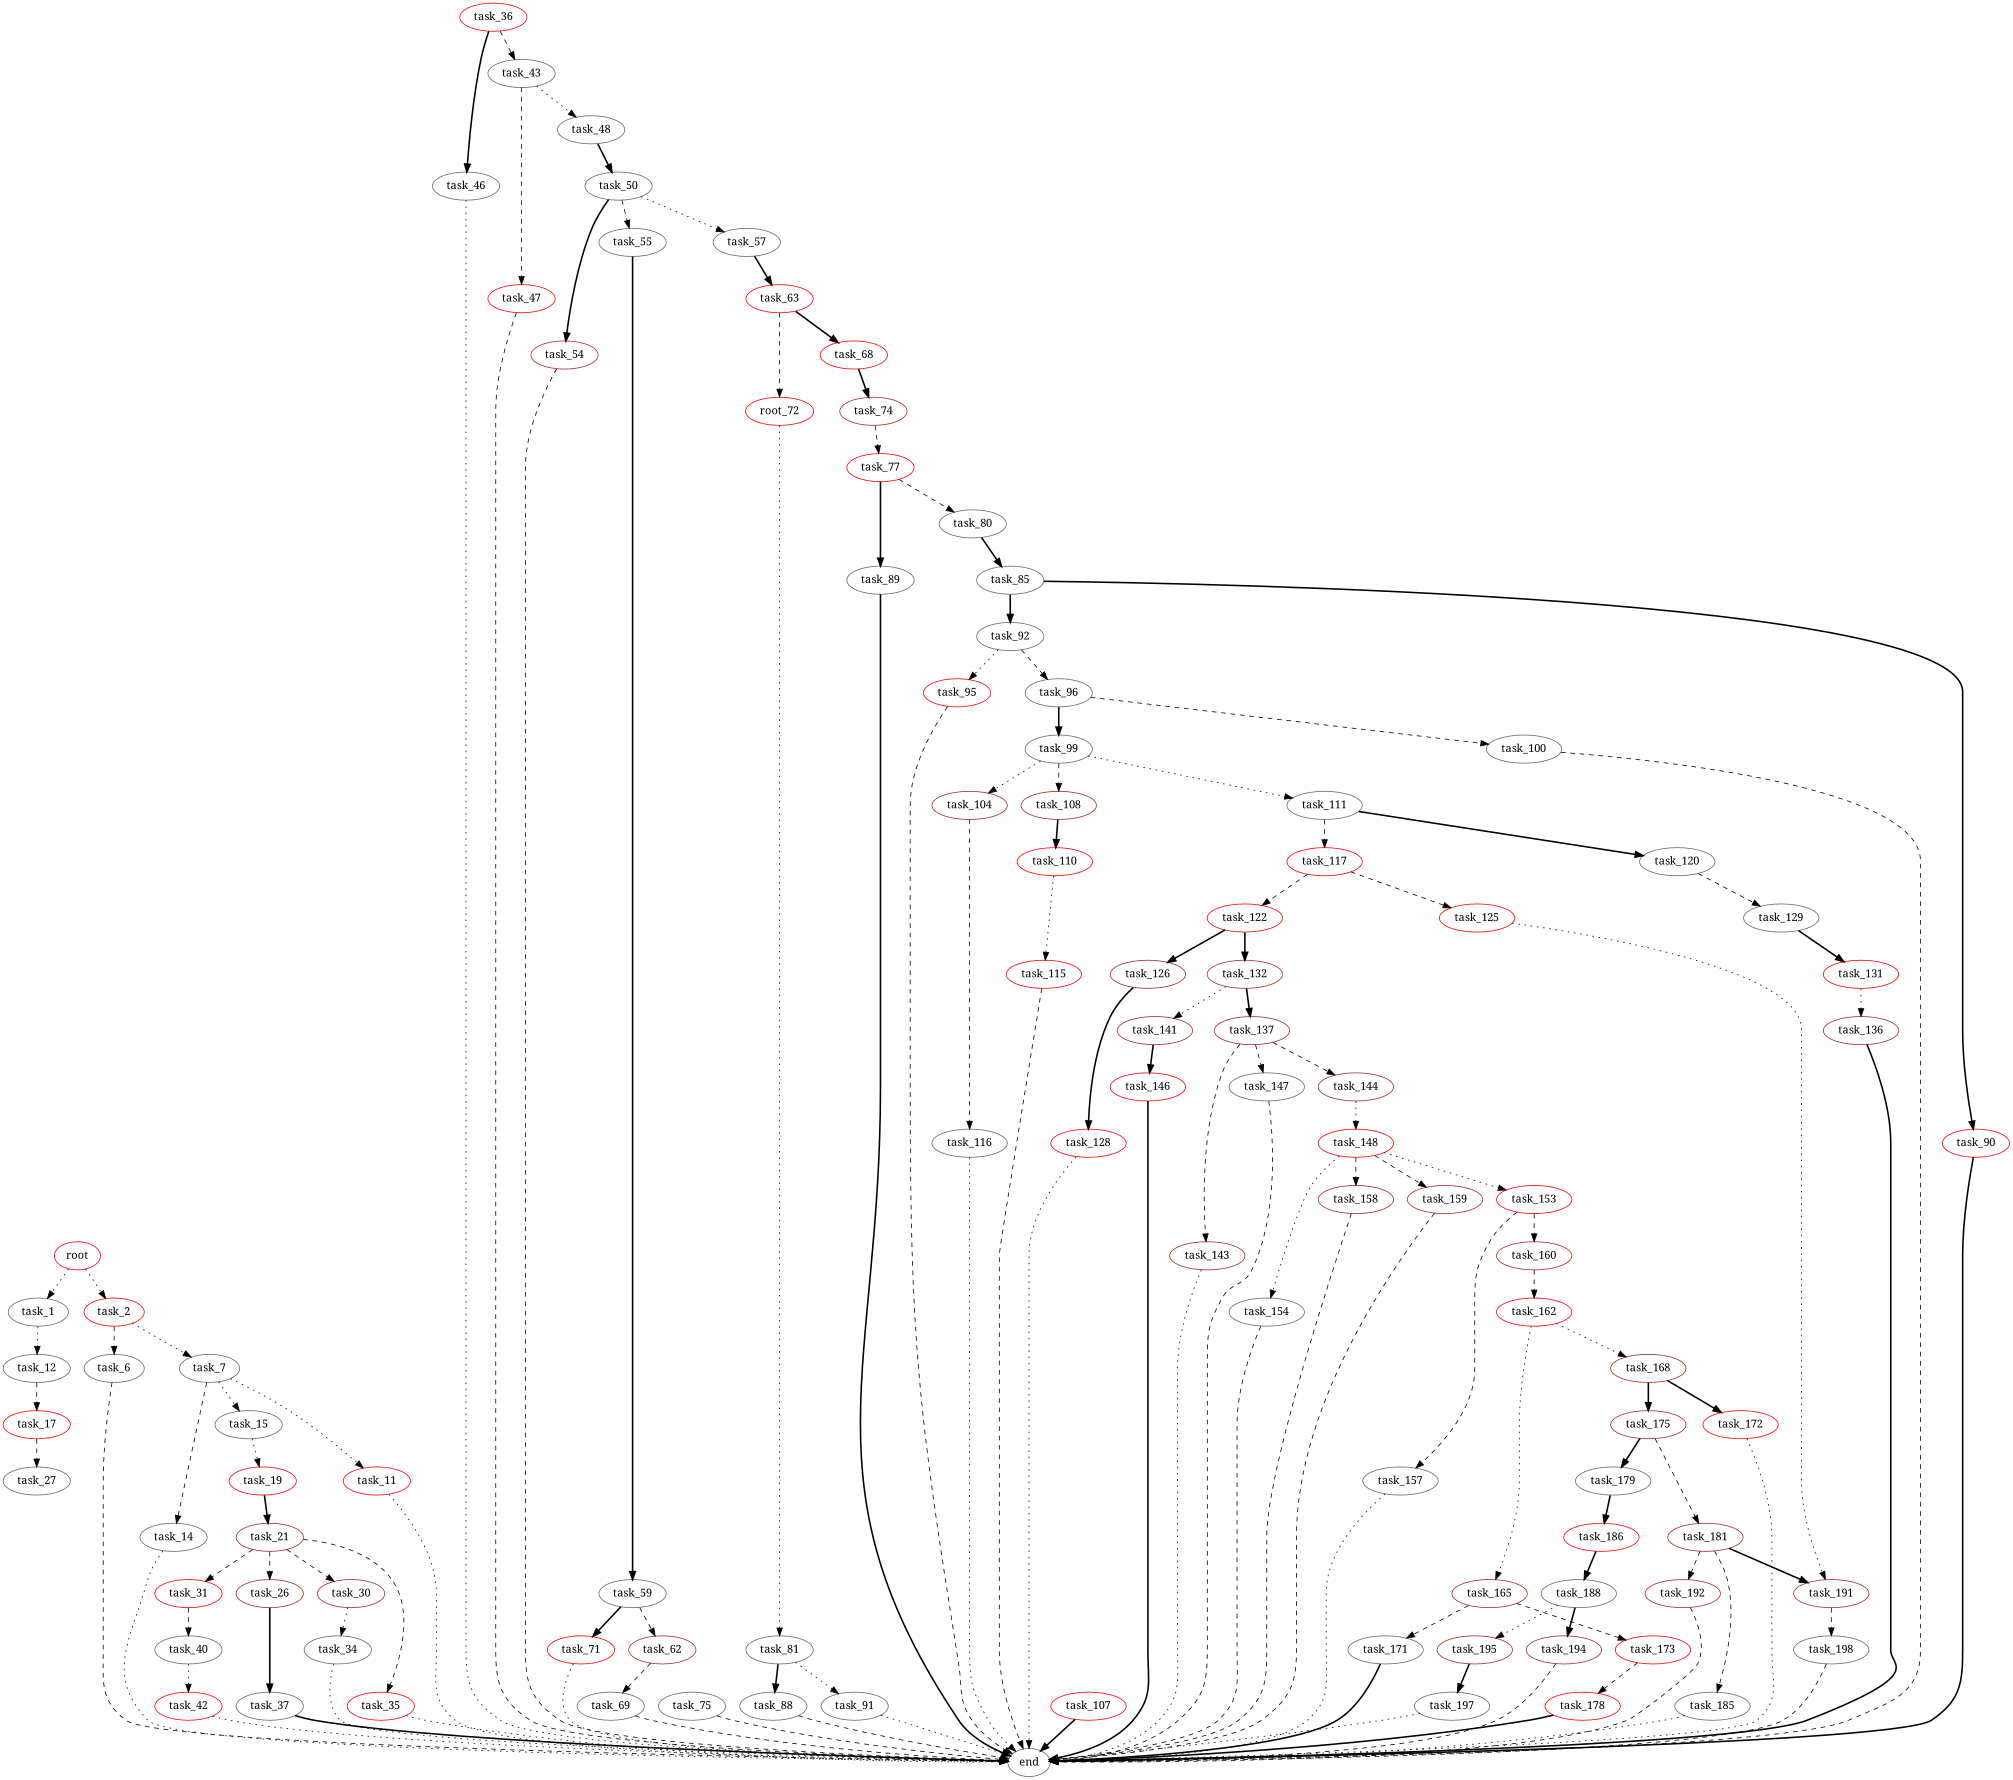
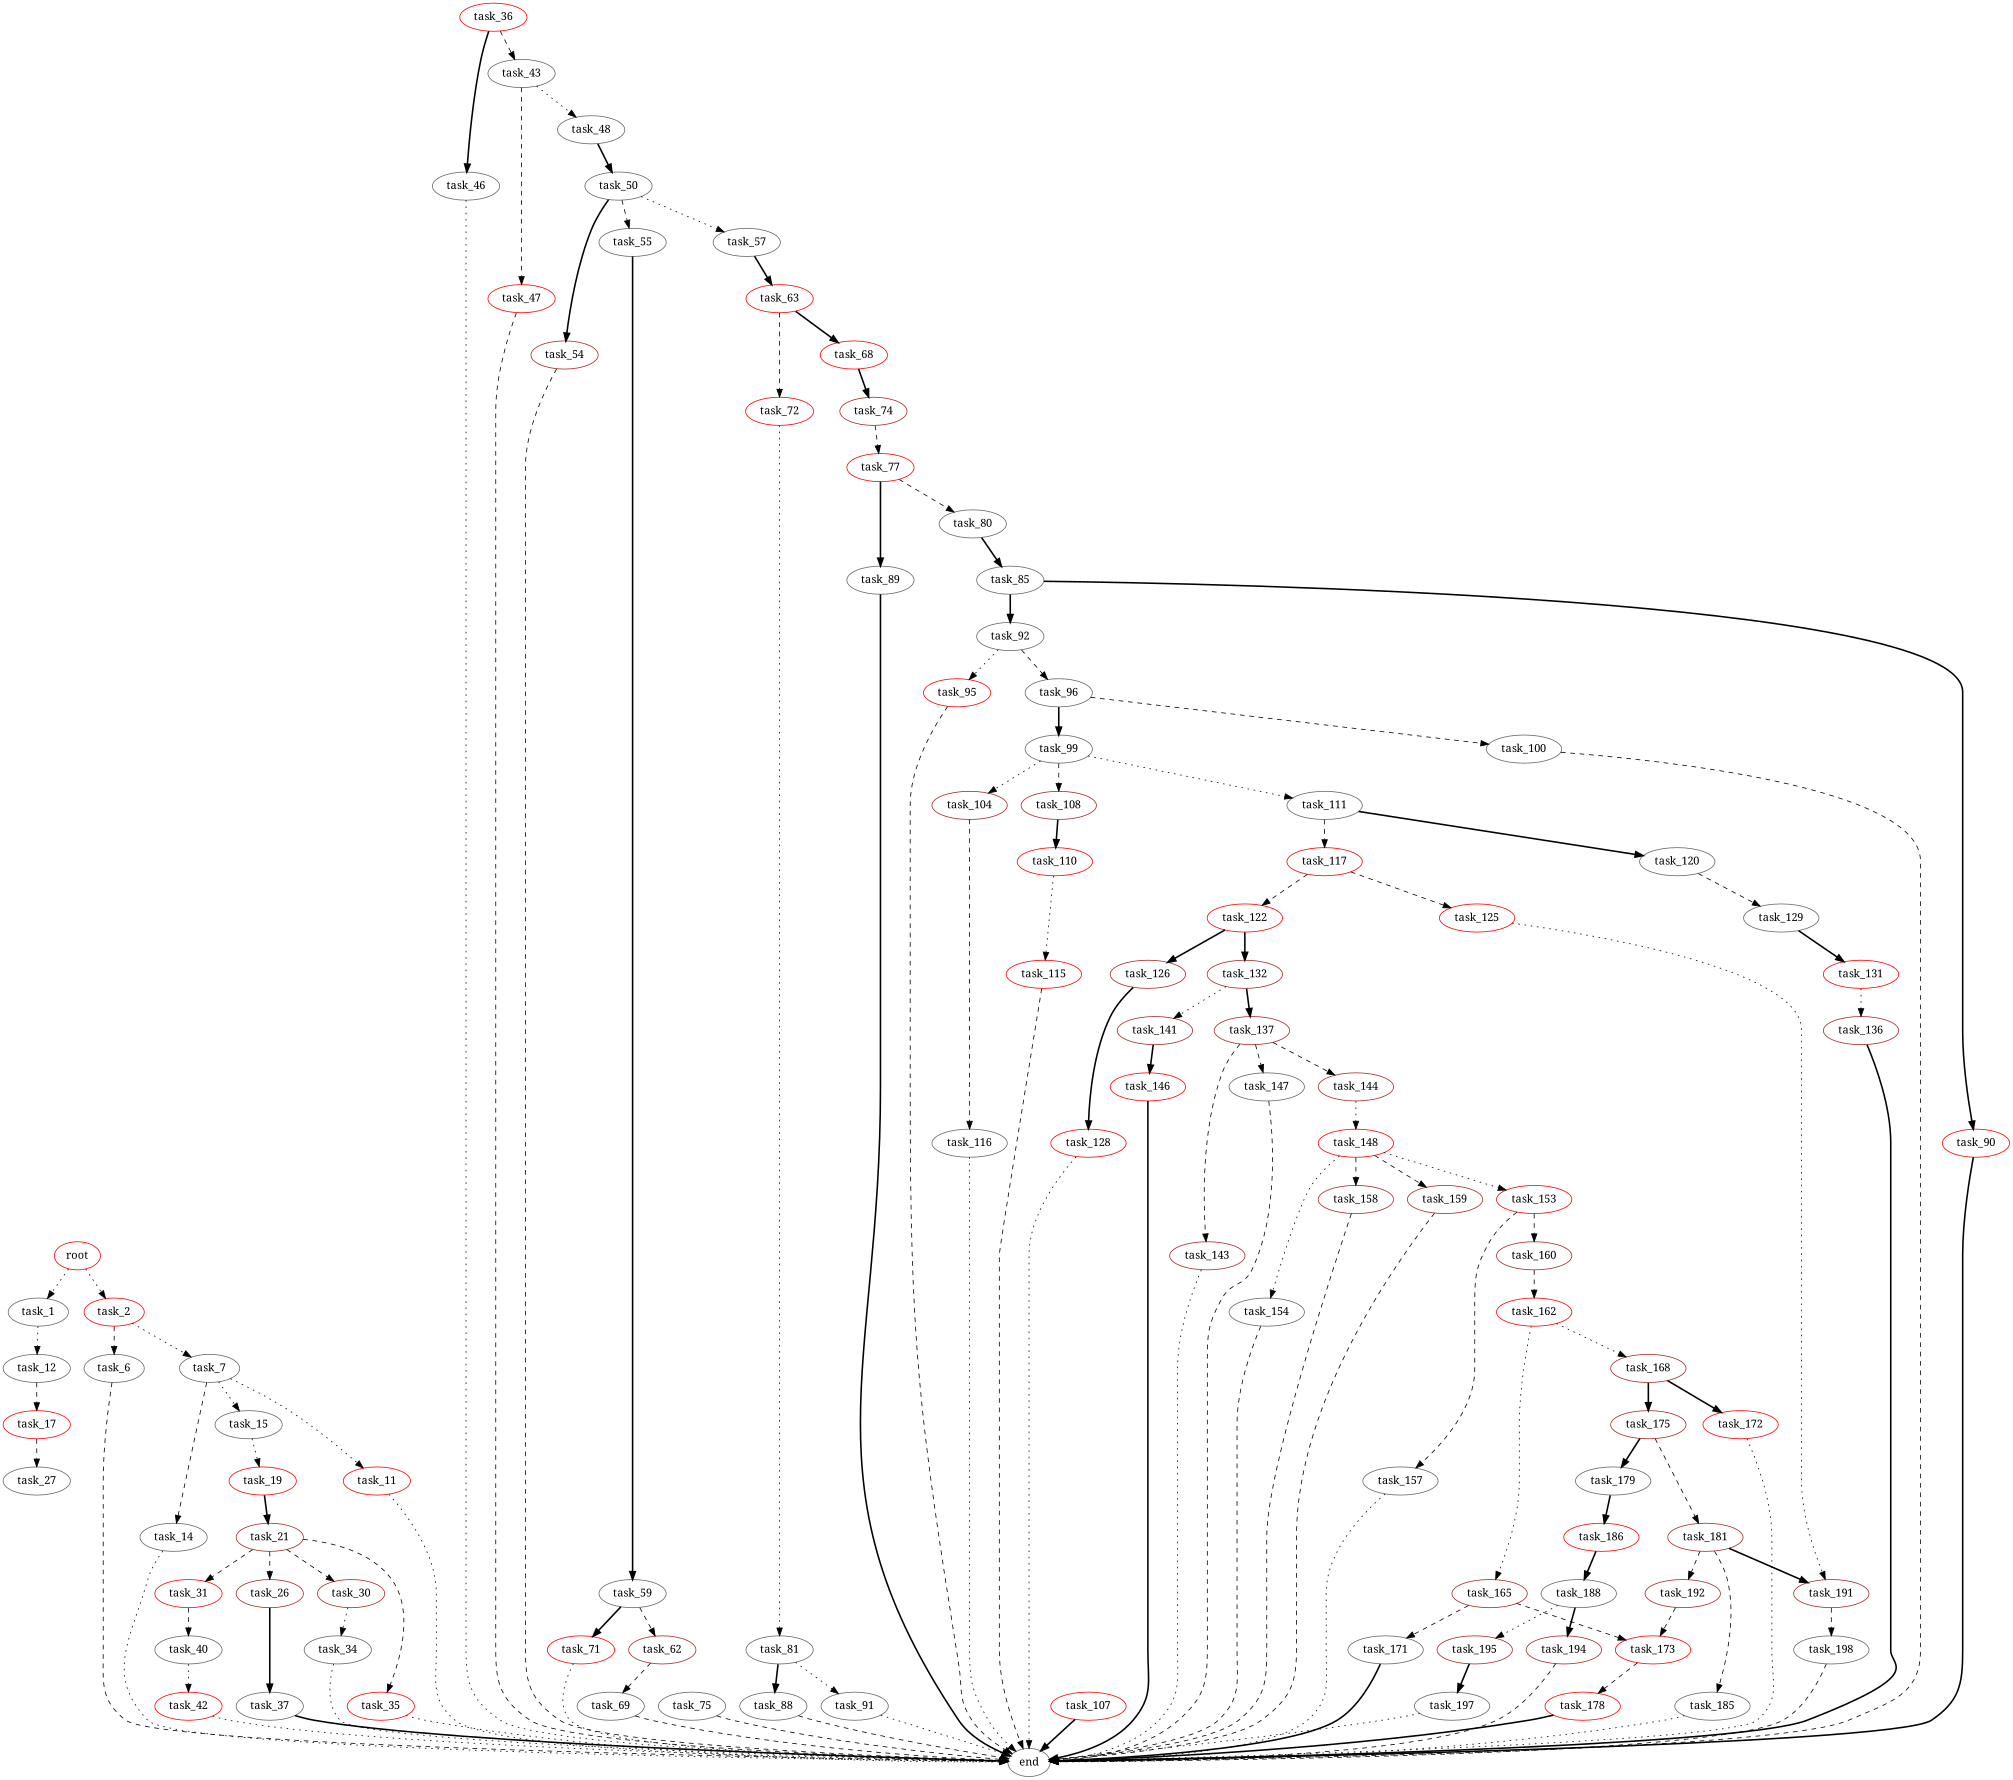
node "root_72": label "root_72" -> "task_72"
edge "task_192" -> "end": now "task_192" -> "task_173"
